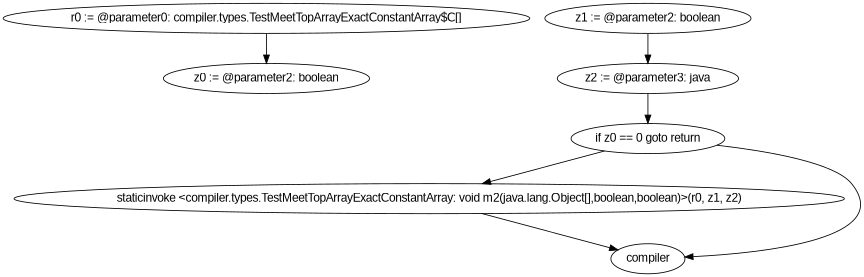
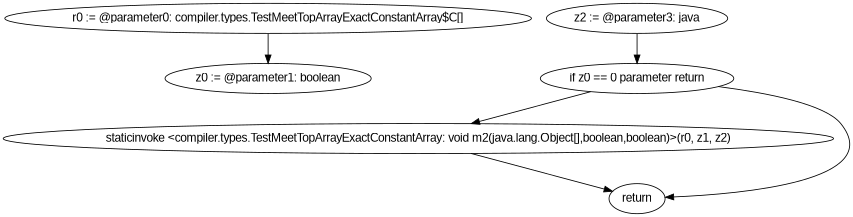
node "z1 := @parameter2: boolean": removed
node "z0 := @parameter2: boolean": label "z0 := @parameter2: boolean" -> "z0 := @parameter1: boolean"
node "if z0 == 0 goto return": label "if z0 == 0 goto return" -> "if z0 == 0 parameter return"
node "compiler": label "compiler" -> "return"
